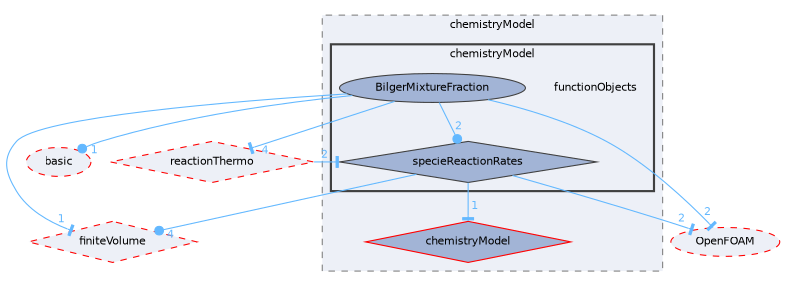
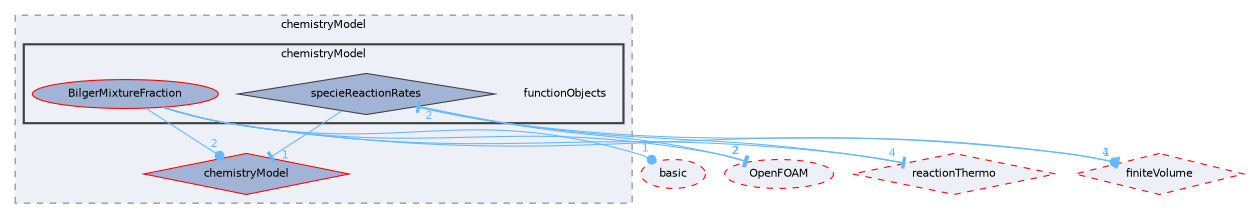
node "BilgerMixtureFraction": color grey25 -> red
edge "BilgerMixtureFraction" -> "specieReactionRates": now "BilgerMixtureFraction" -> "chemistryModel"
